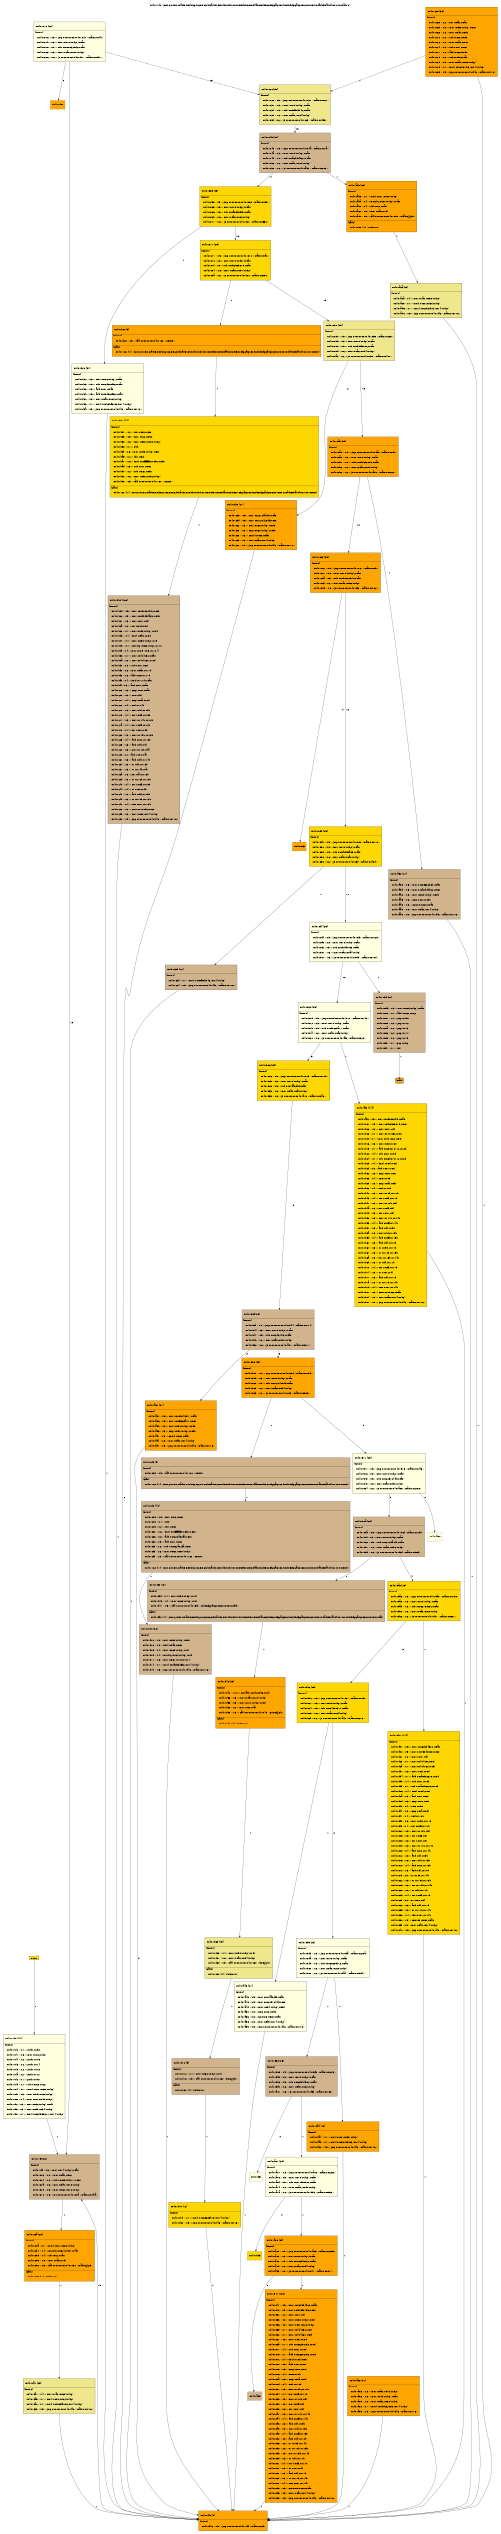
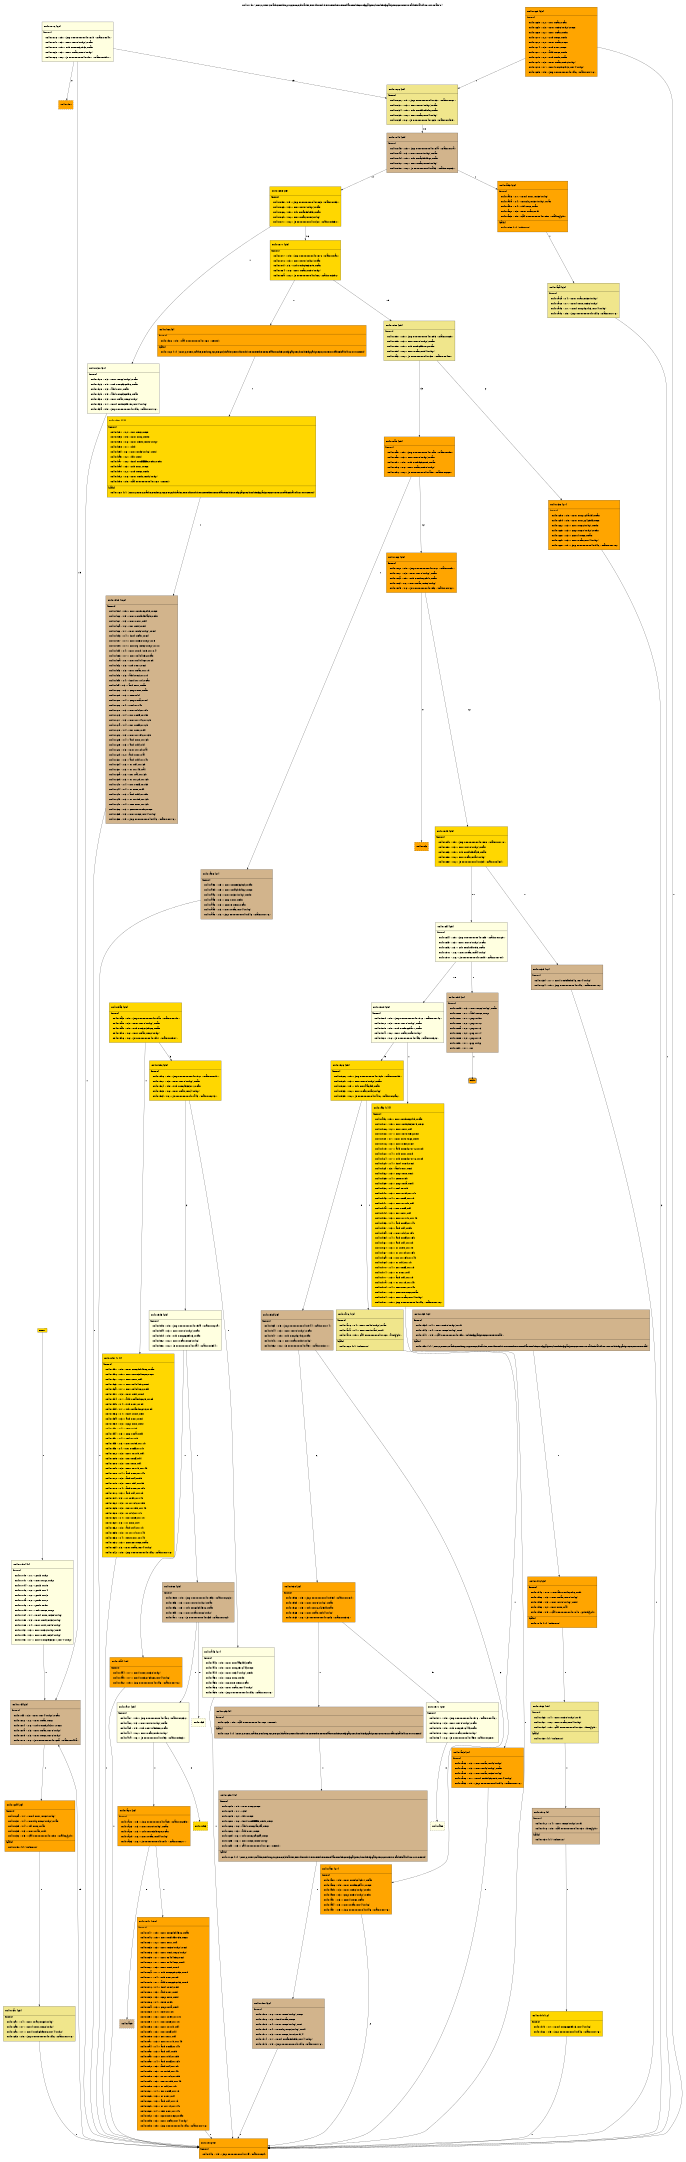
node "0x401a76 [13]": added
node "0x40198a [25]": removed
